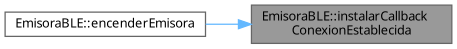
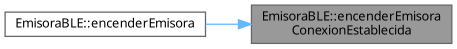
node "EmisoraBLE::instalarCallback ConexionEstablecida": label "EmisoraBLE::instalarCallback ConexionEstablecida" -> "EmisoraBLE::encenderEmisora ConexionEstablecida"
